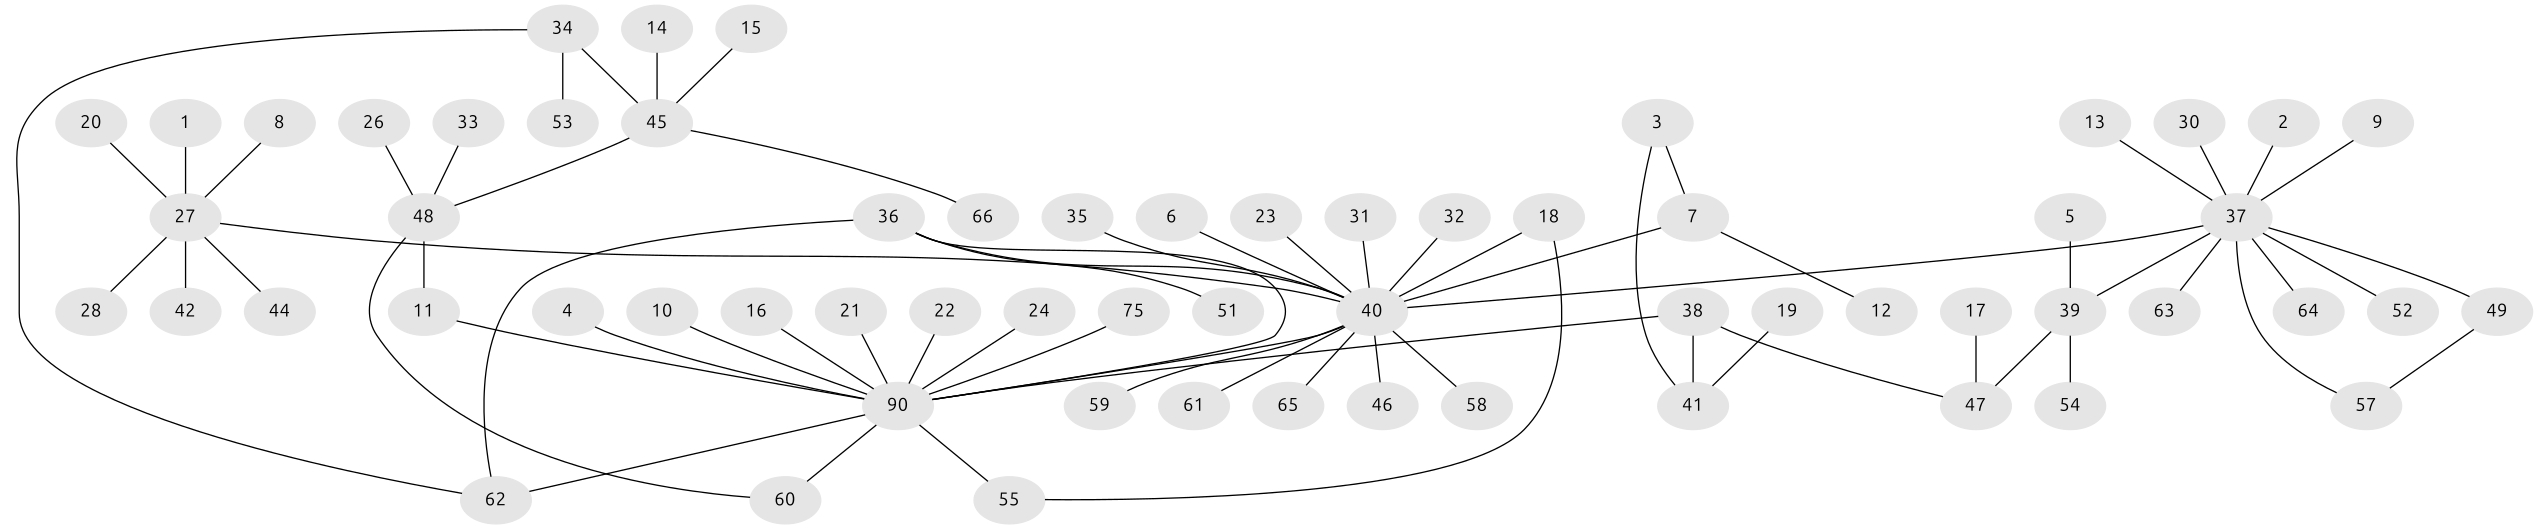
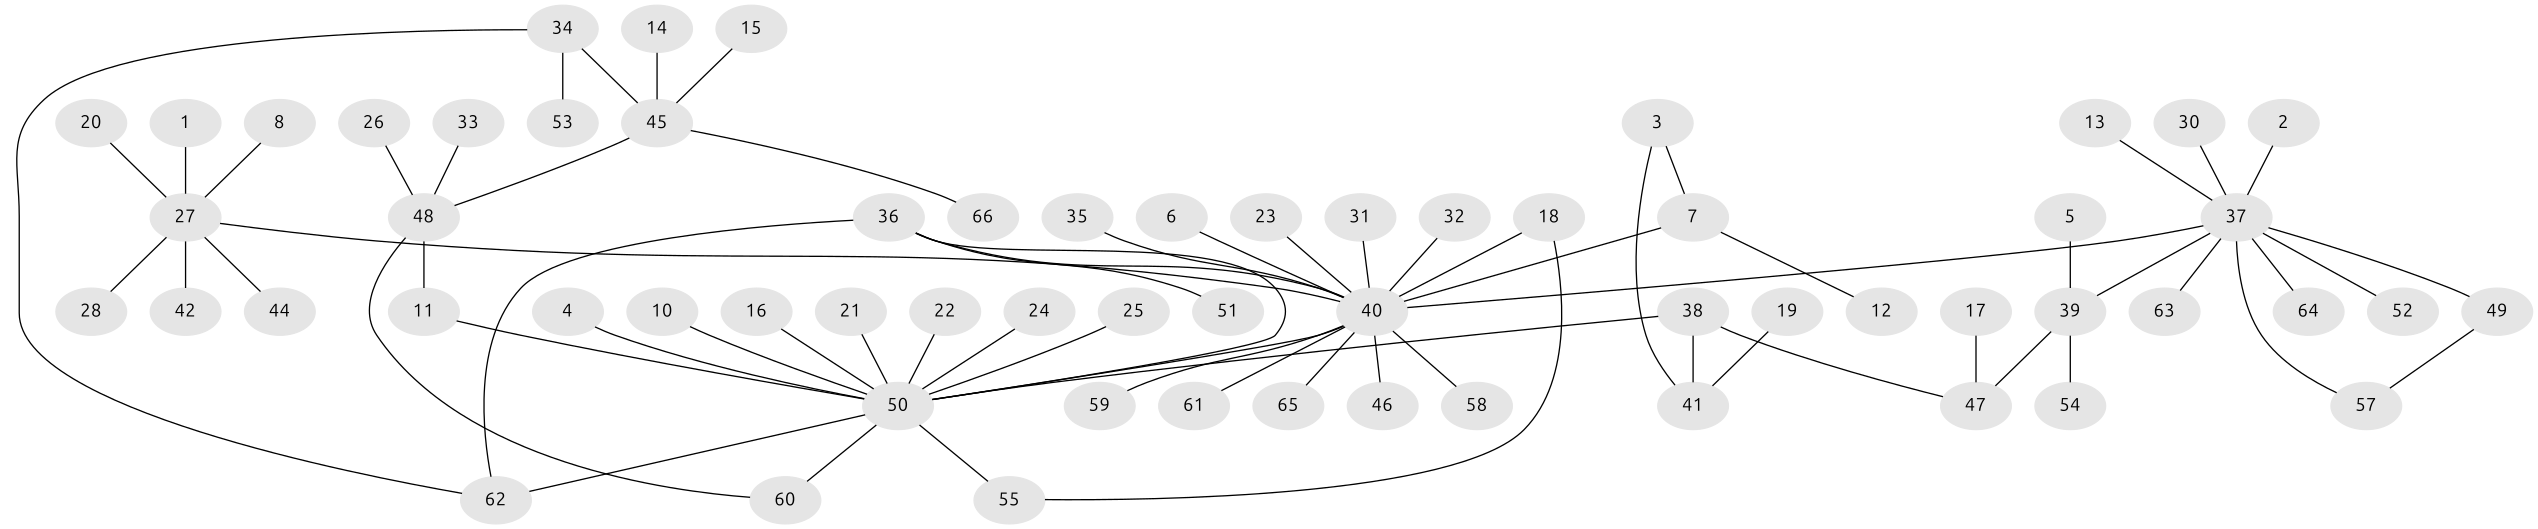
node "9": removed
node "75": label "75" -> "25"
node "90": label "90" -> "50"
